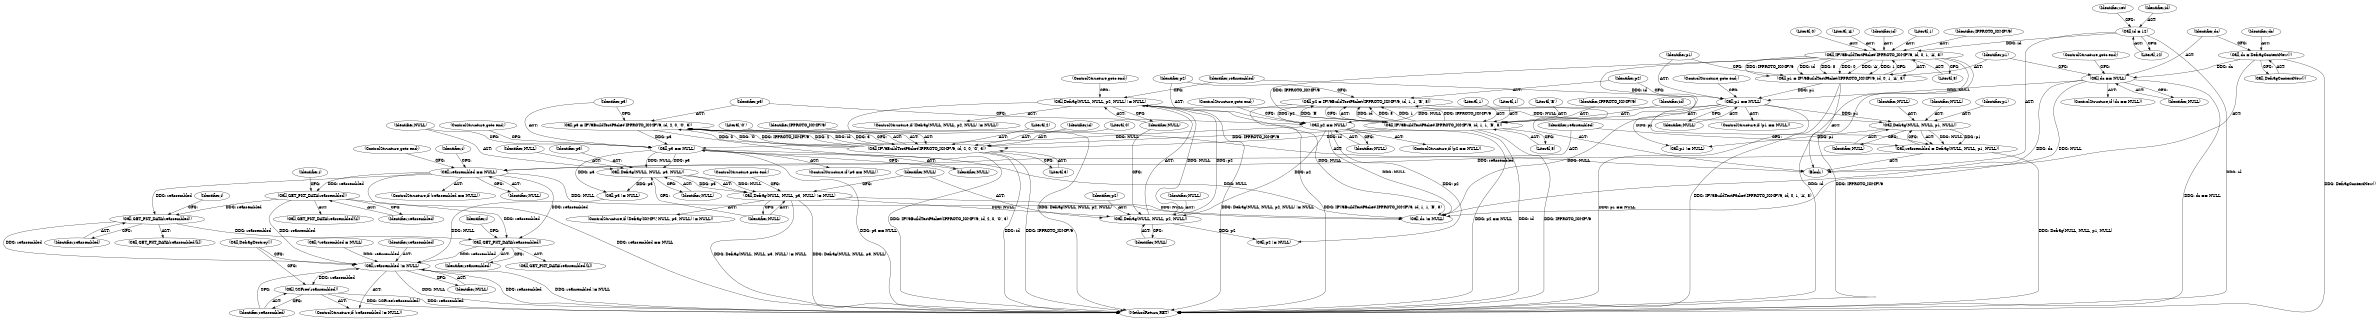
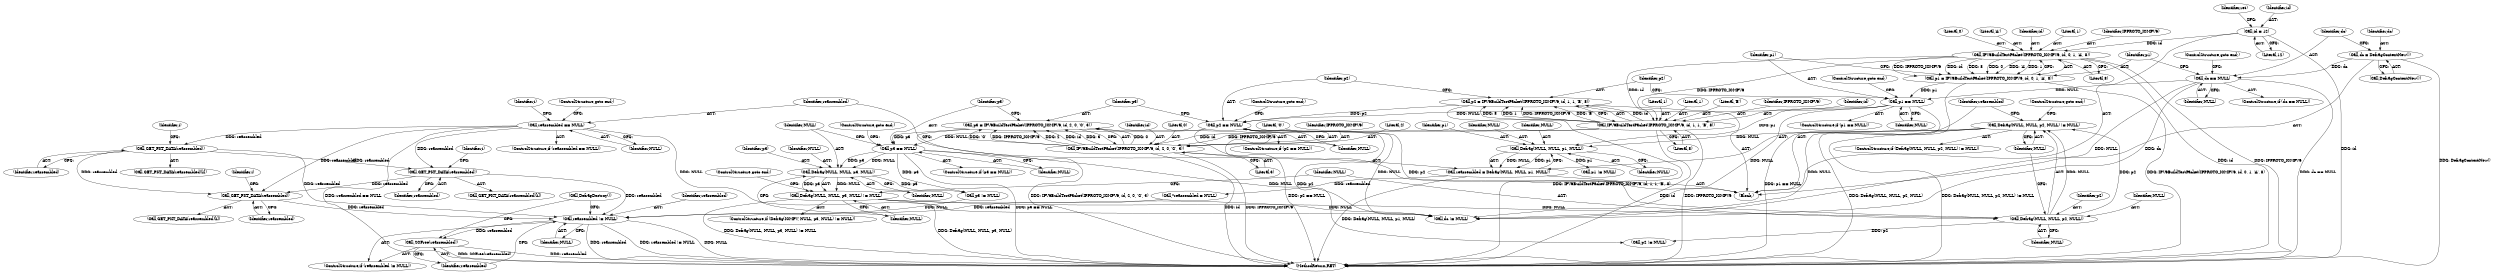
edge "(Call,p1 == NULL)" -> "(Call,p1 != NULL)": removed, label "DDG: p1"
edge "(Call,reassembled = Defrag(NULL, NULL, p1, NULL))" -> "(Call,reassembled == NULL)": now "(Call,reassembled = Defrag(NULL, NULL, p1, NULL))" -> "(Call,*reassembled = NULL)"
